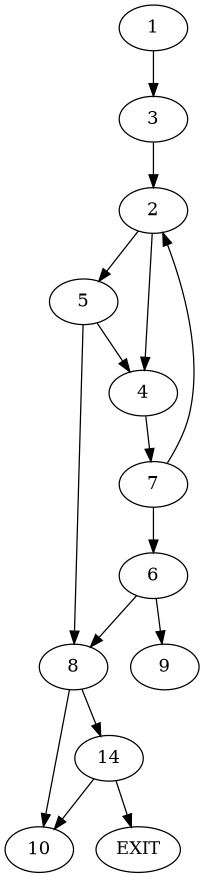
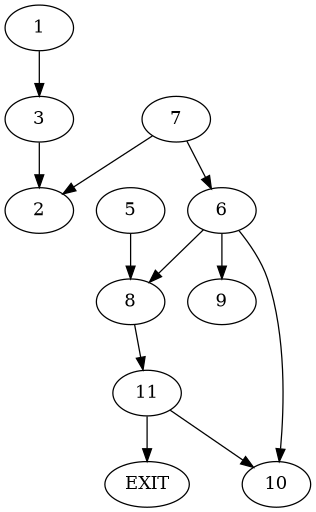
edge "2" -> "5": removed
node "4": removed
edge "8" -> "10": now "6" -> "10"
node "14": label "14" -> "11"
